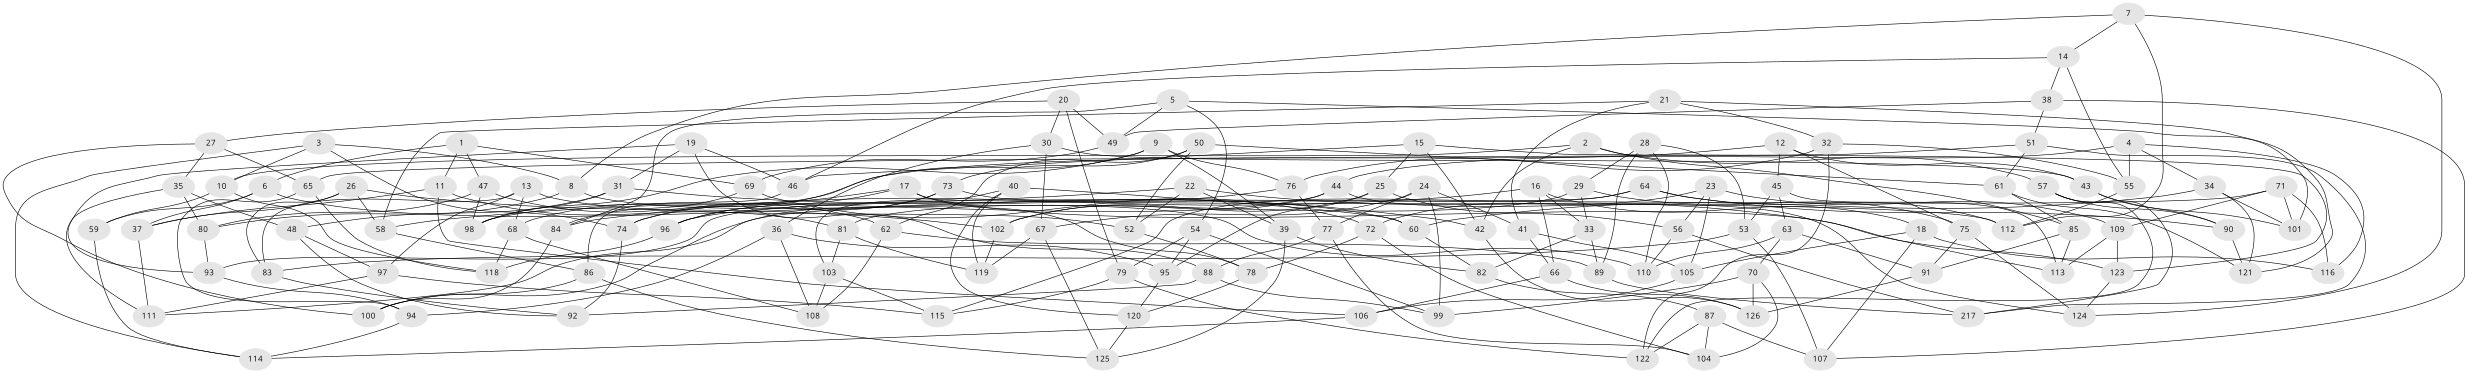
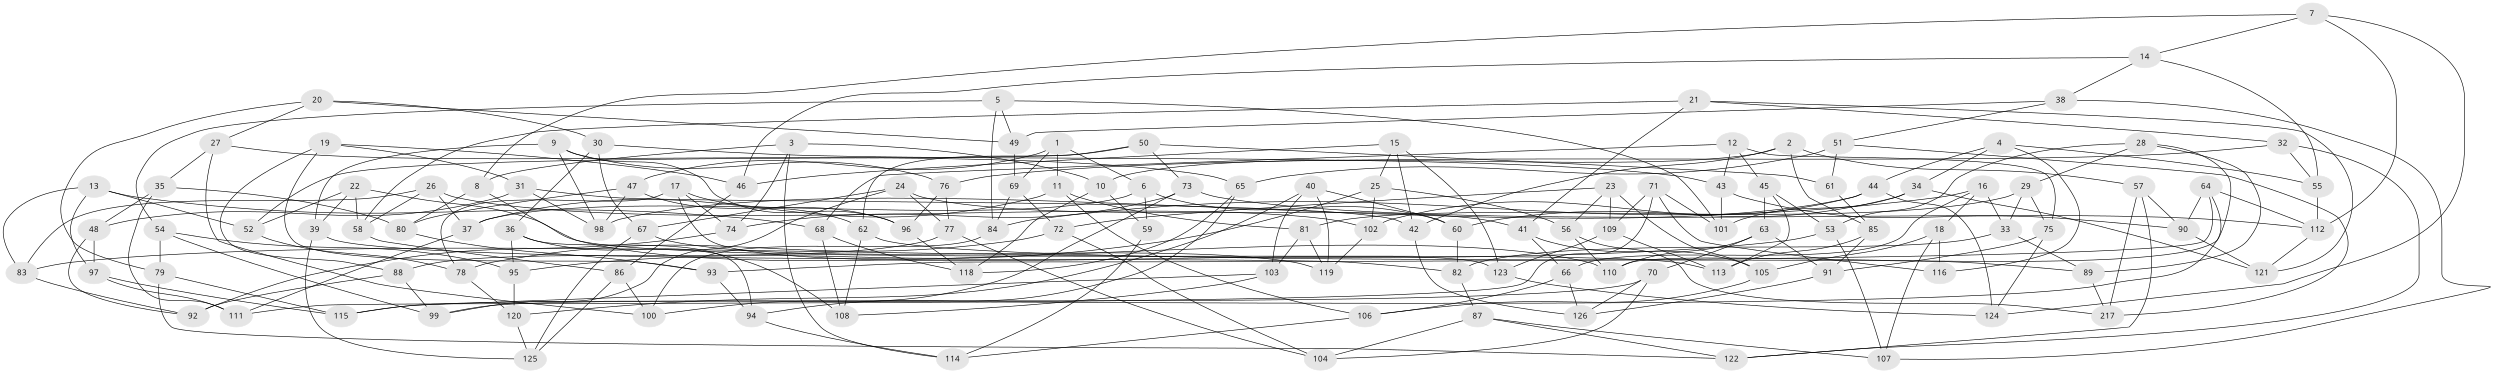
edge "61" -- "121": now "112" -- "121"
